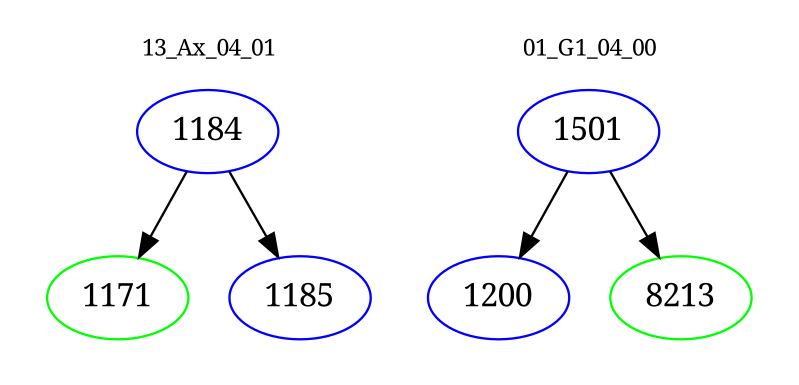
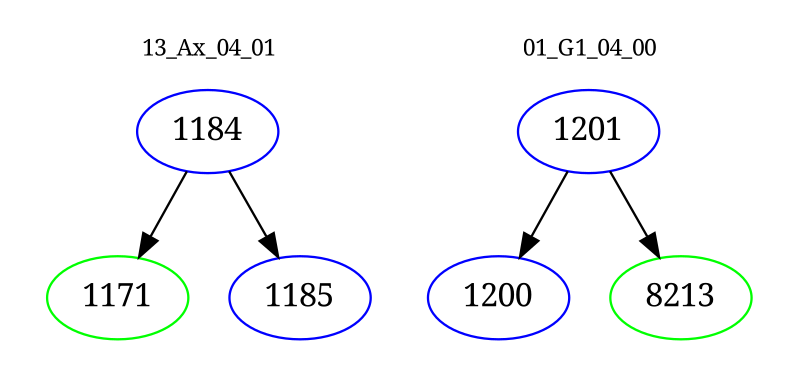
node "1501": label "1501" -> "1201"
